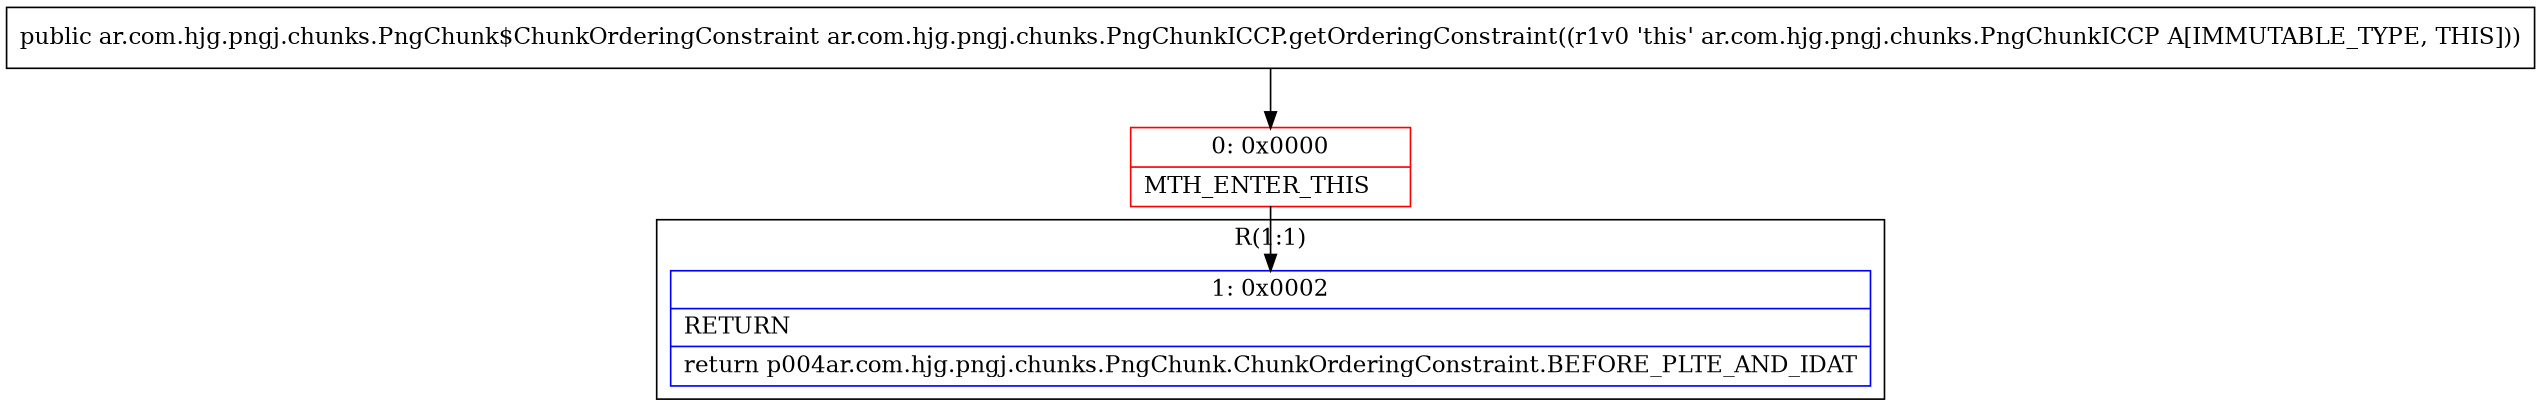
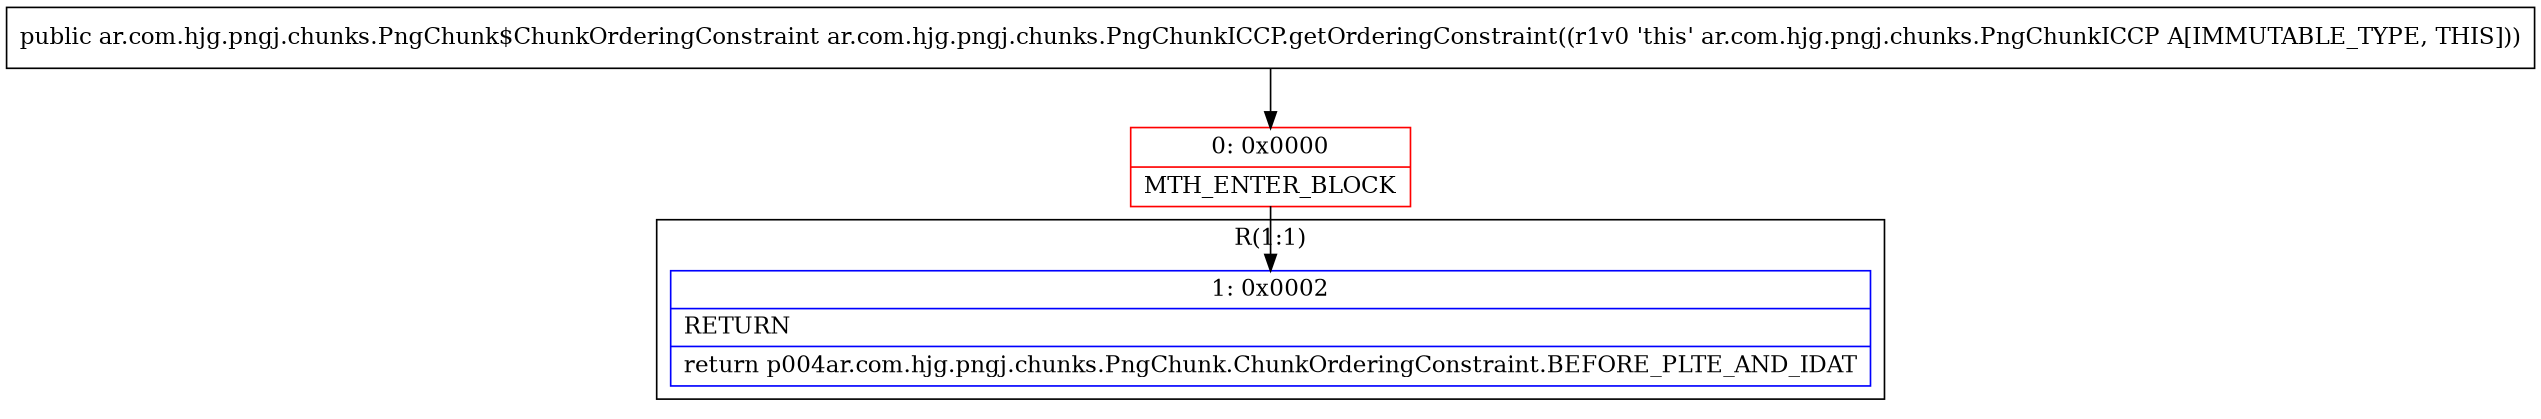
node "0: 0x0000": text "MTH_ENTER_THIS" -> "MTH_ENTER_BLOCK"
